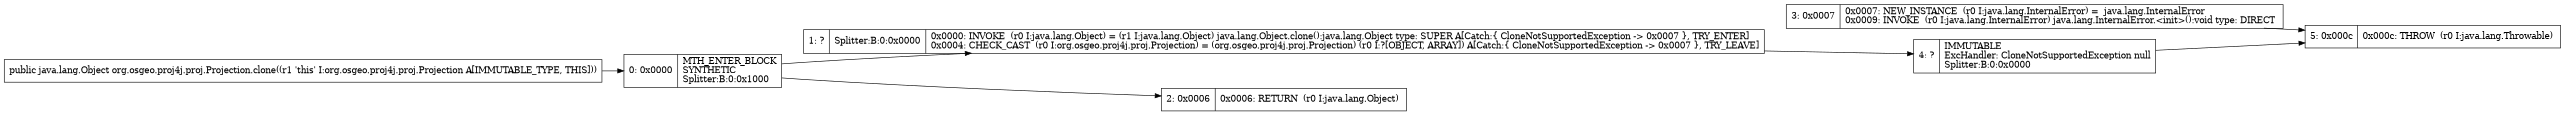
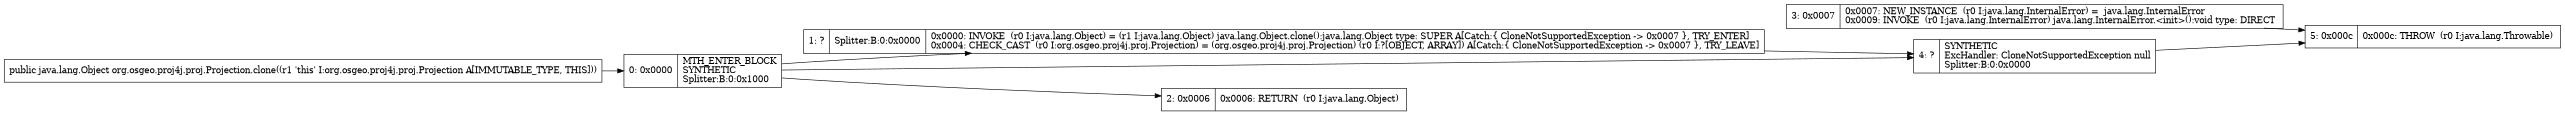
node "4: ?": text "IMMUTABLE" -> "SYNTHETIC"
edge "0: 0x0000" -> "4: ?": added
